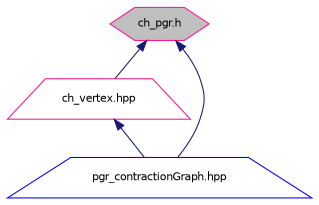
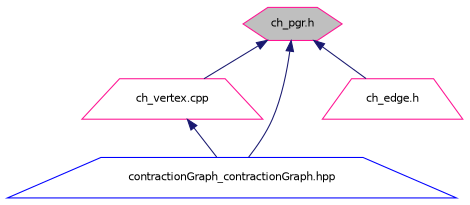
node "ch_vertex.hpp": label "ch_vertex.hpp" -> "ch_vertex.cpp"
node "ch_edge.h": added
node "pgr_contractionGraph.hpp": label "pgr_contractionGraph.hpp" -> "contractionGraph_contractionGraph.hpp"
